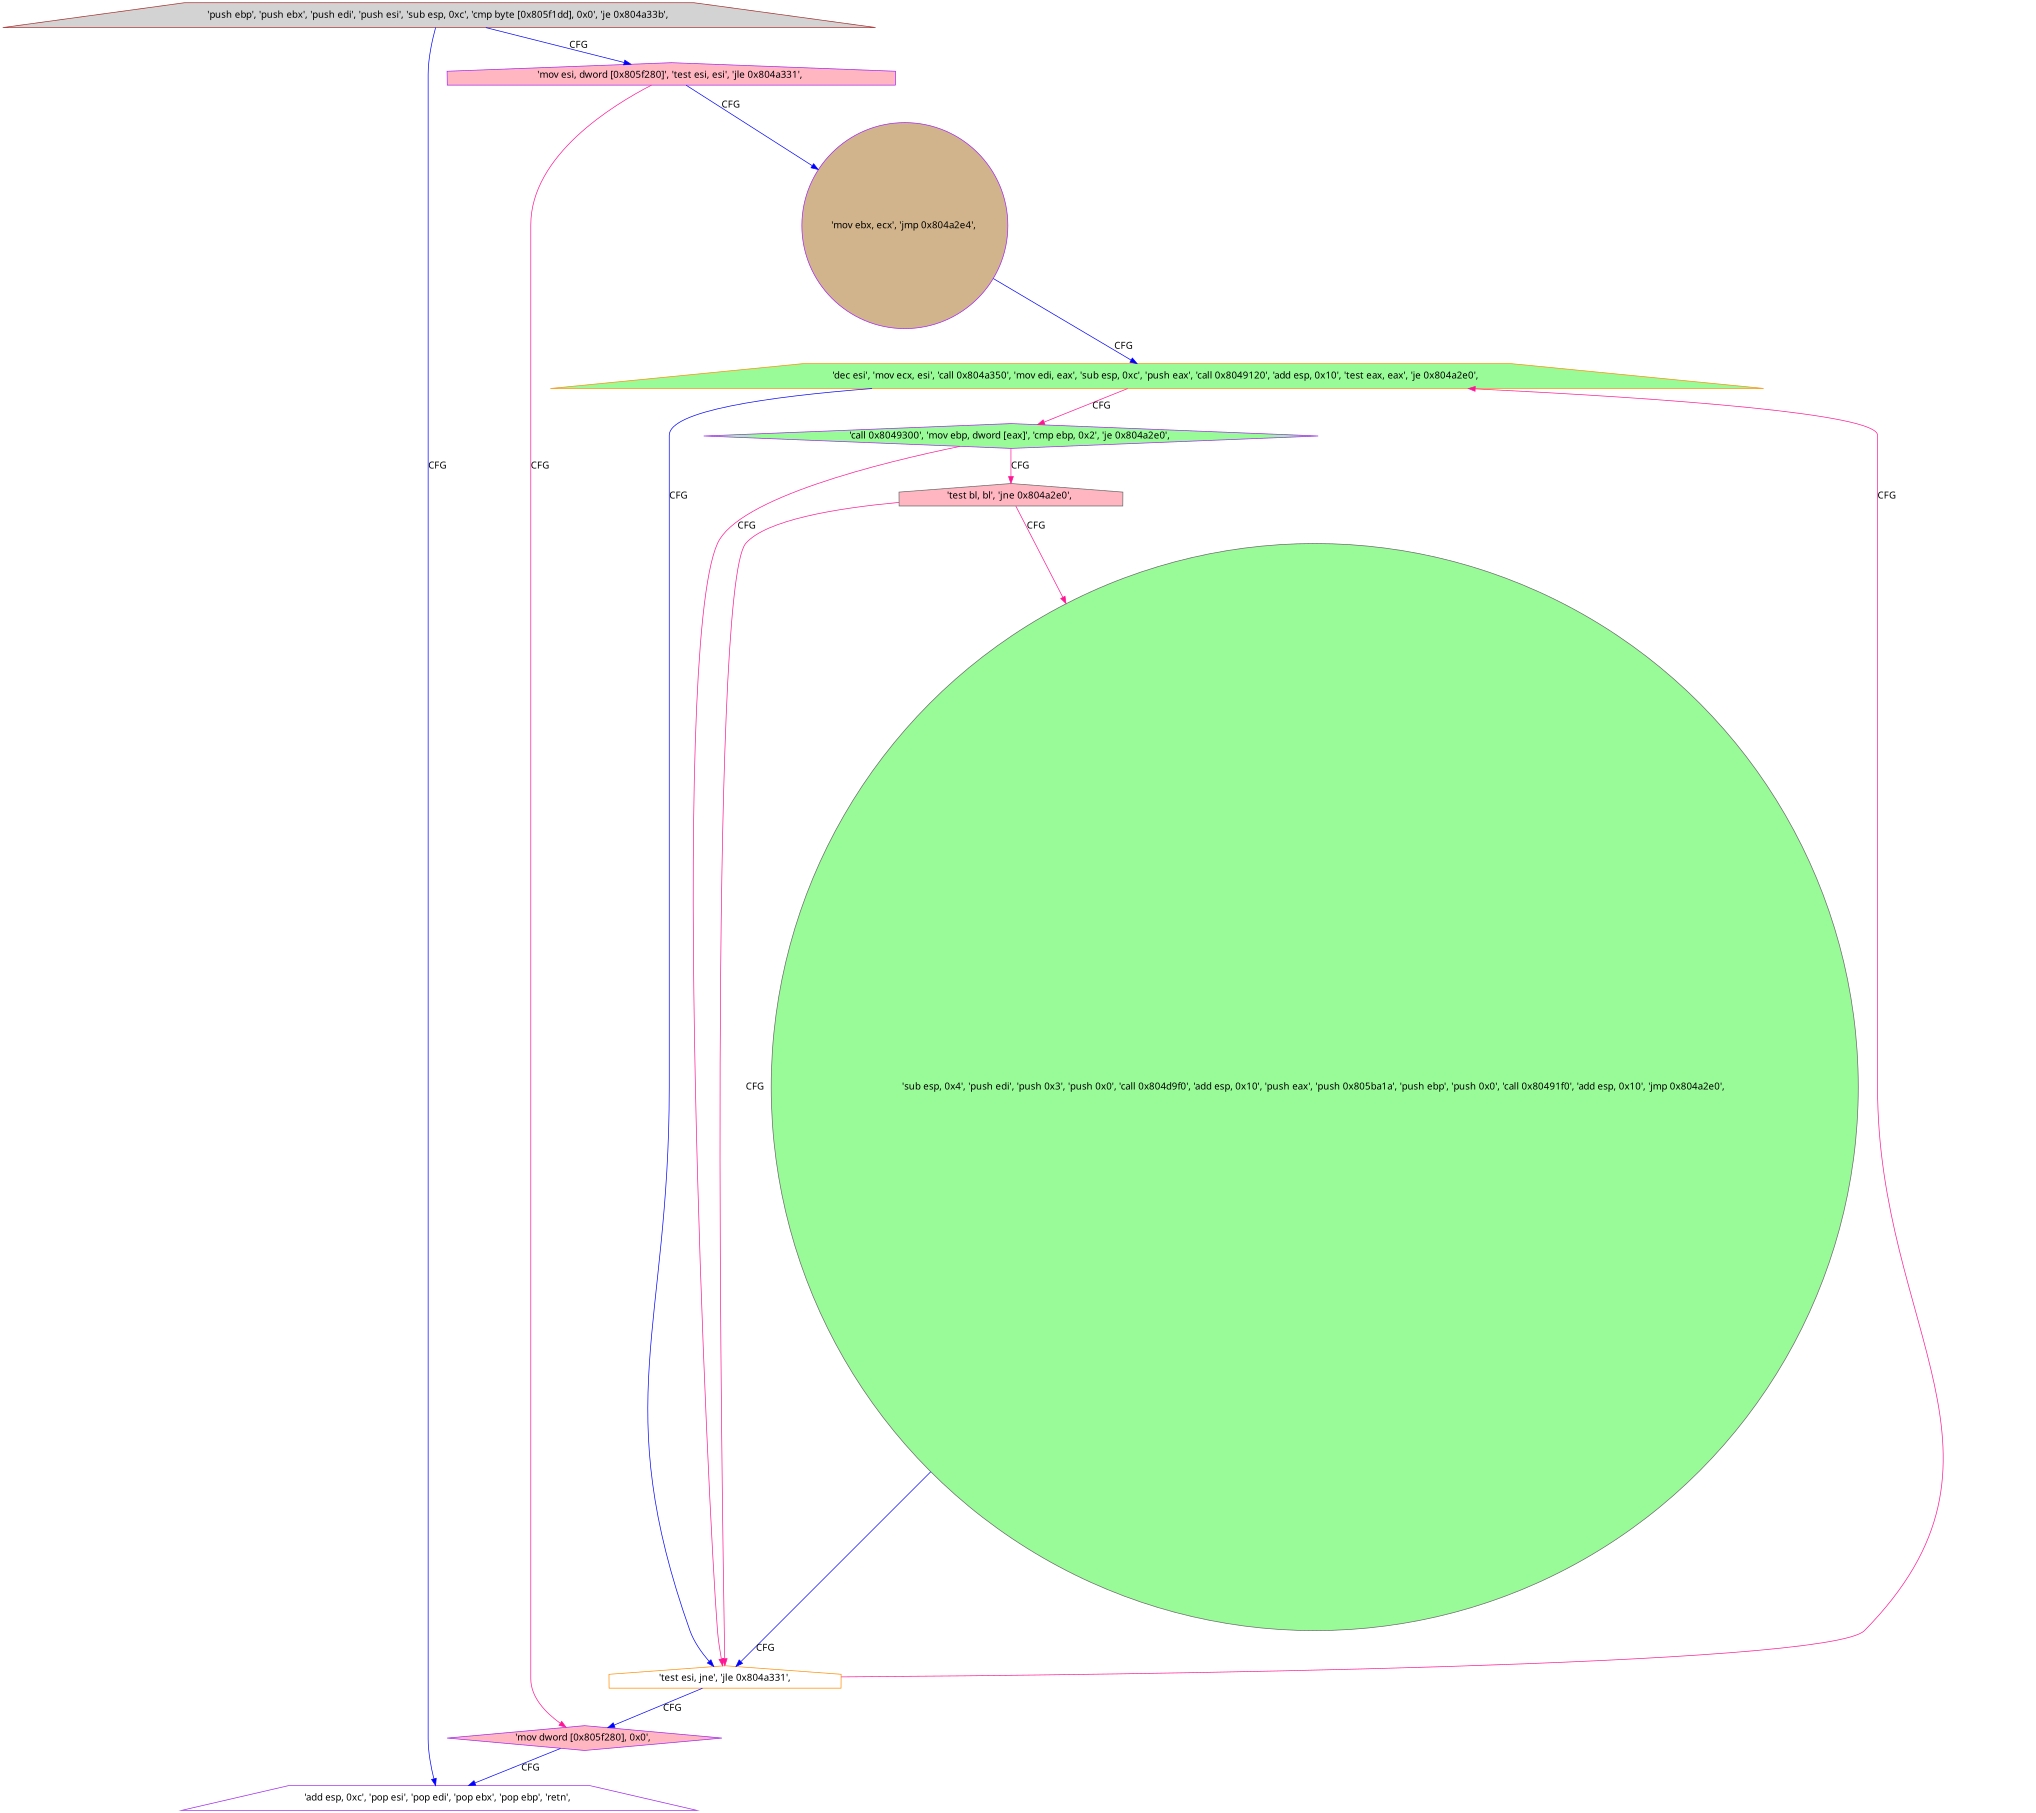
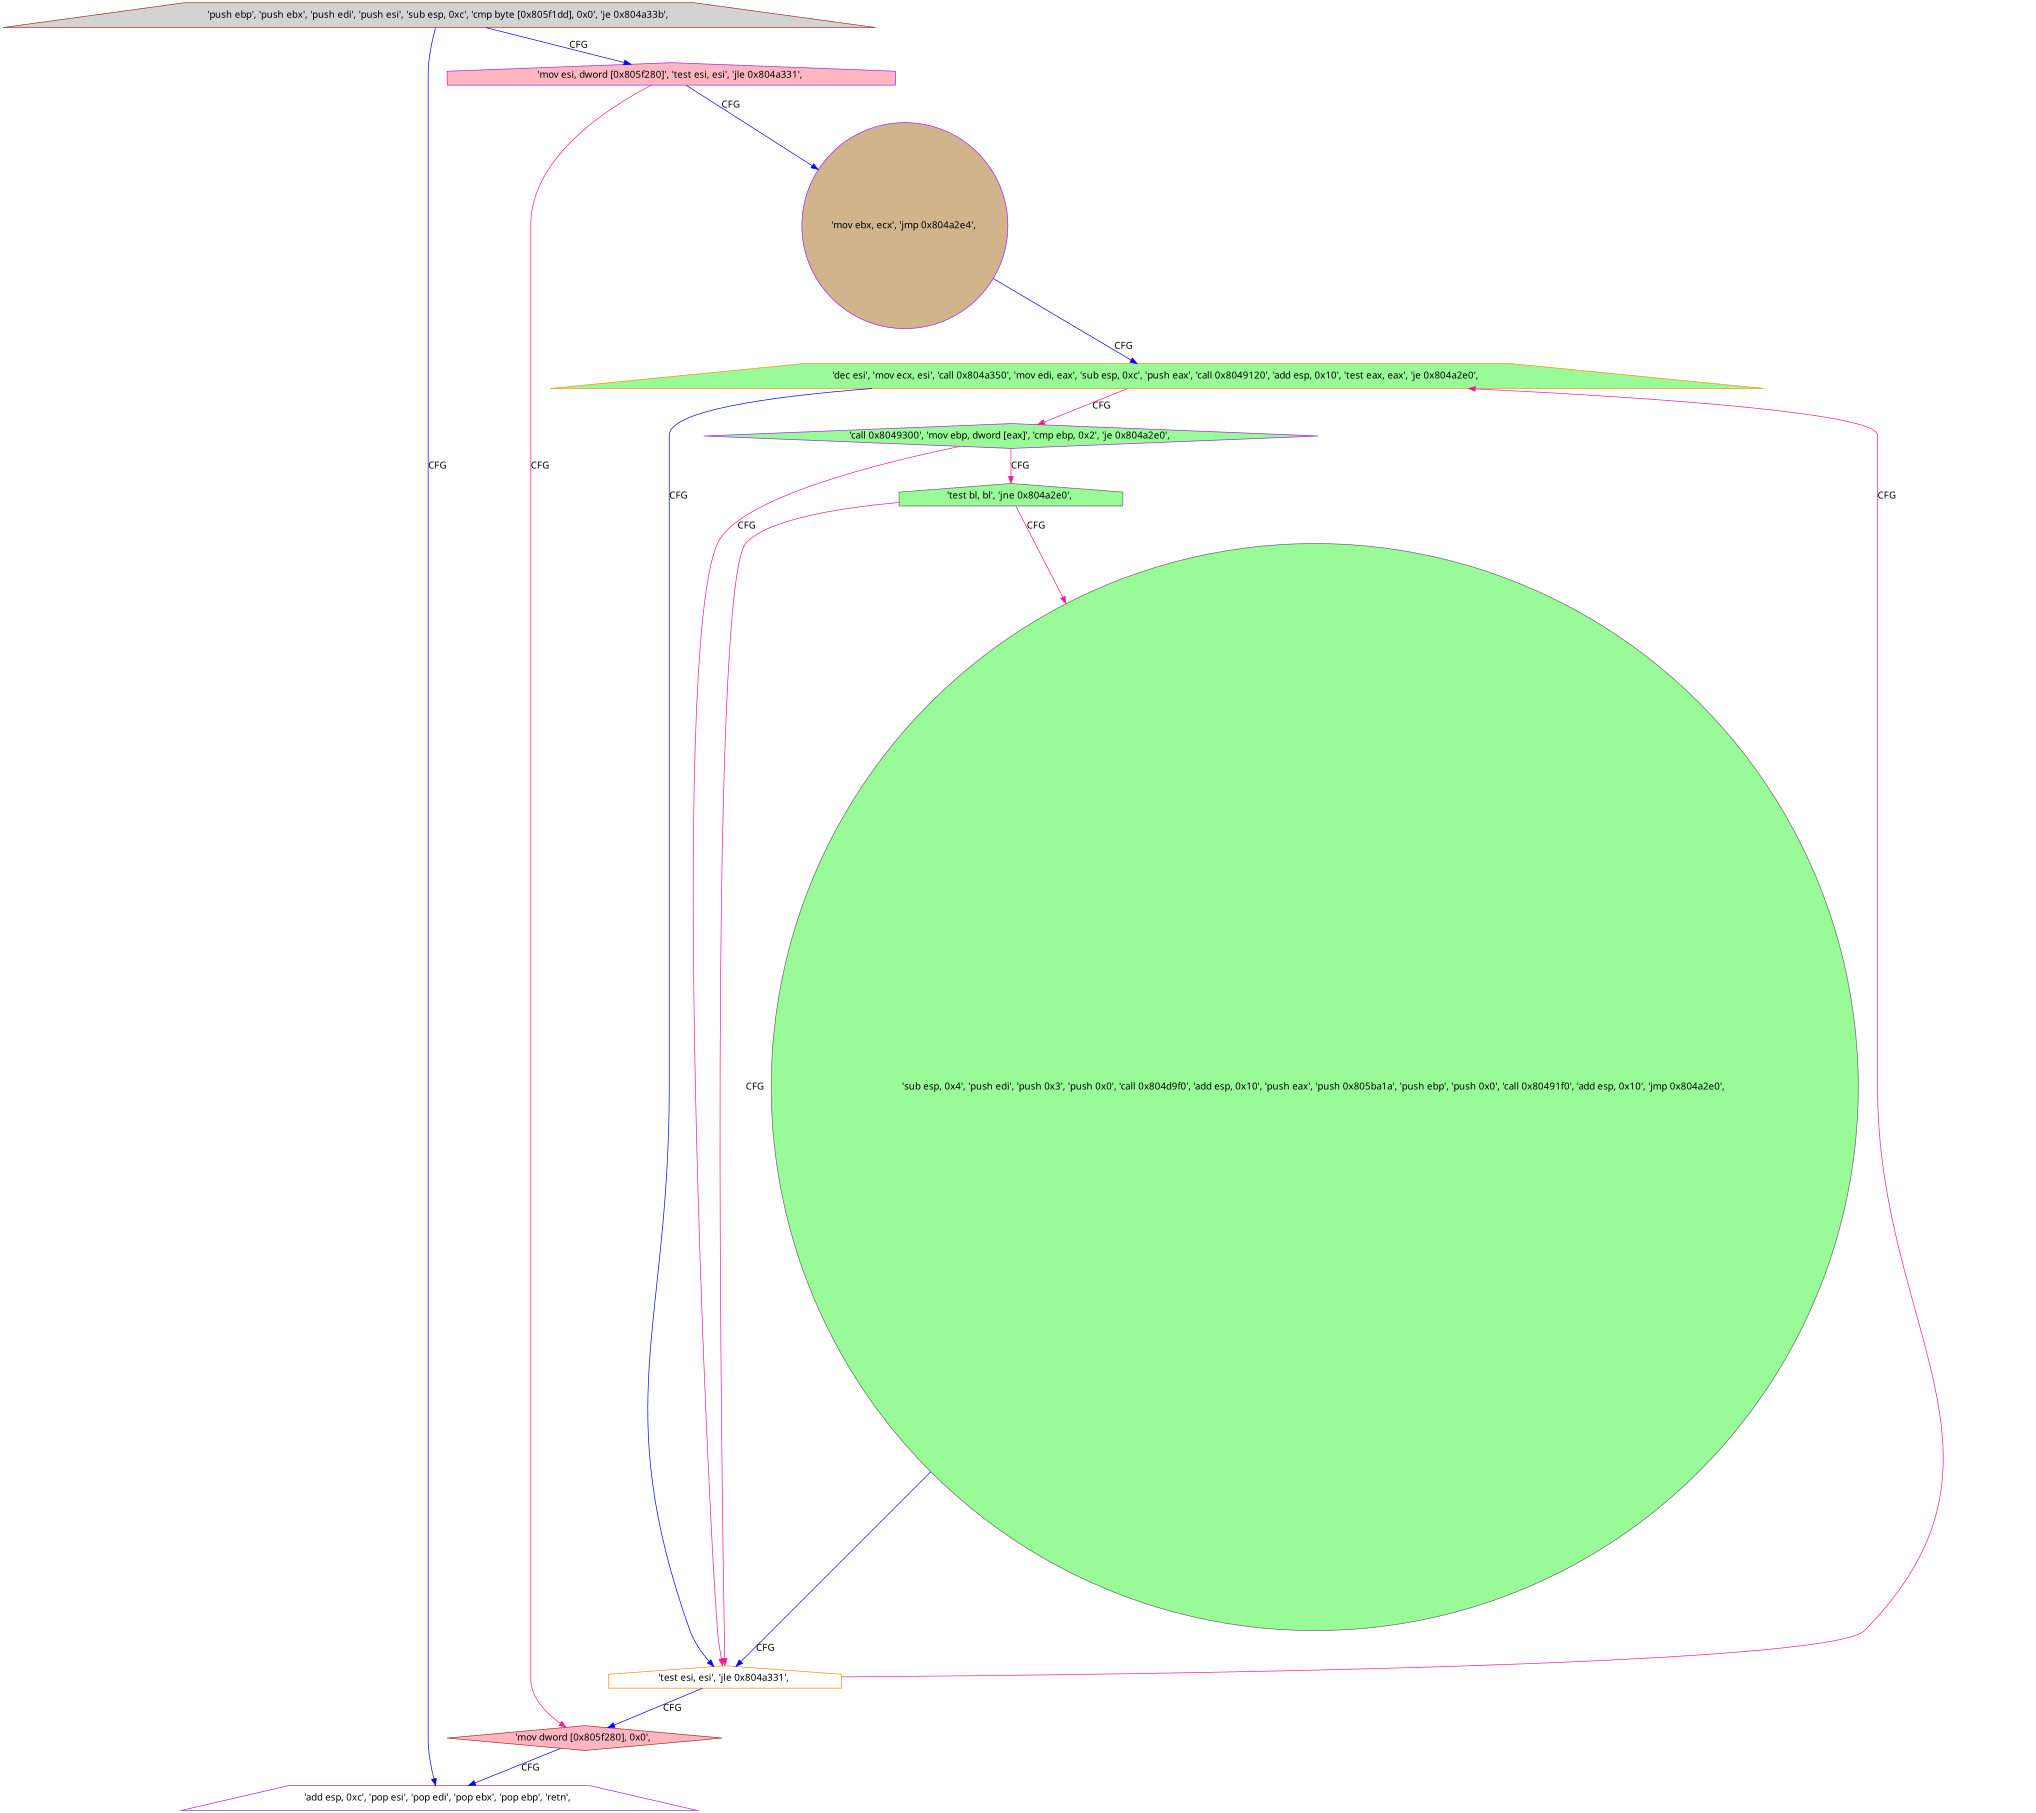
node "'test bl, bl', 'jne 0x804a2e0',": fillcolor lightpink -> palegreen
node "'test esi, jne', 'jle 0x804a331',": label "'test esi, jne', 'jle 0x804a331'," -> "'test esi, esi', 'jle 0x804a331',"
node "'mov dword [0x805f280], 0x0',": color purple -> brown
